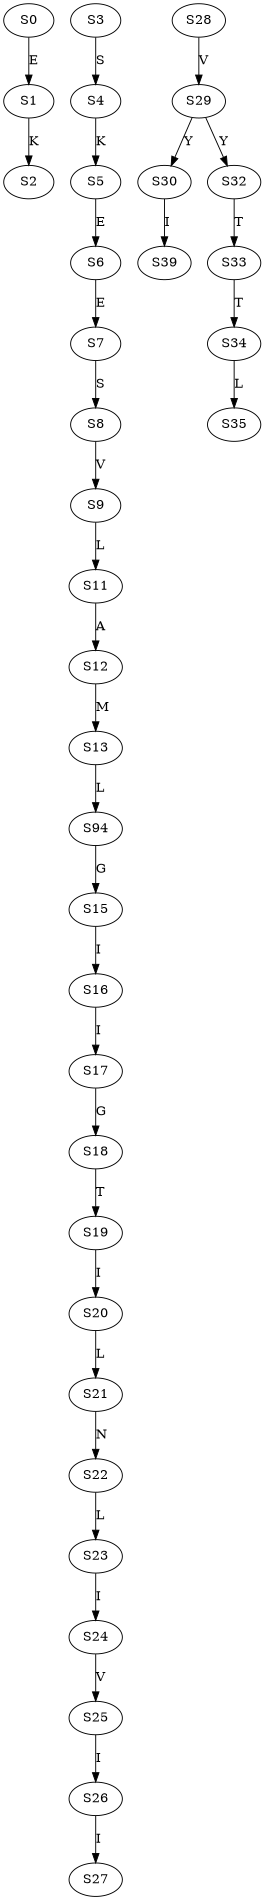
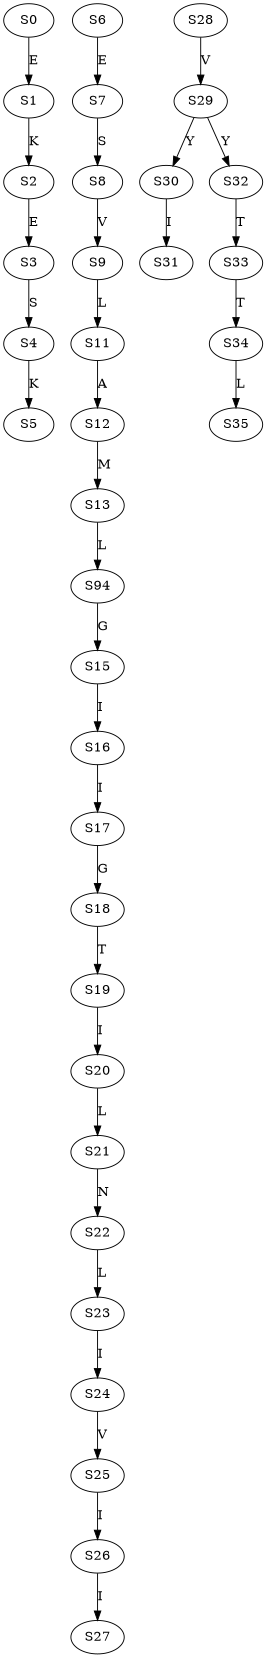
edge "S2" -> "S3": added, label "E"
edge "S5" -> "S6": removed, label "E"
node "S39": label "S39" -> "S31"
